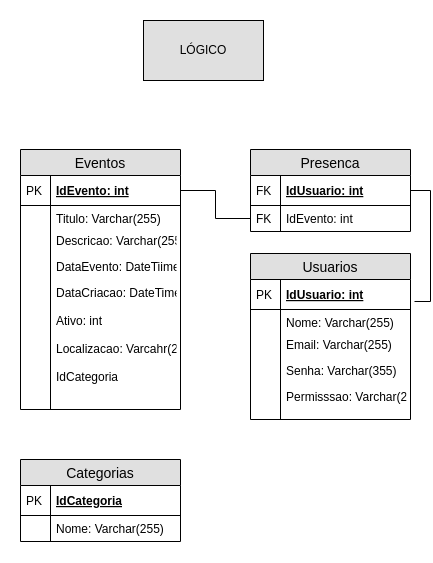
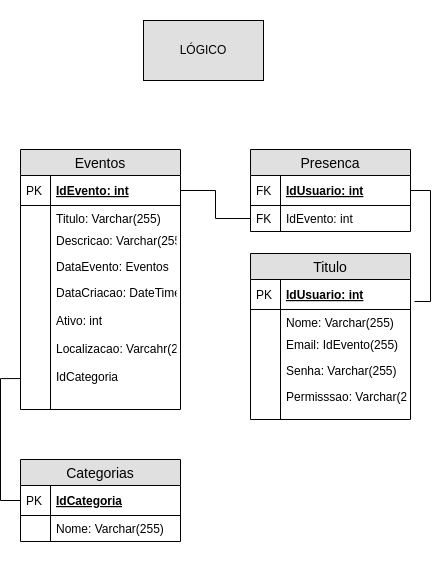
node "DataEvento: DateTiime": label "DataEvento: DateTiime" -> "DataEvento: Eventos"
node "Usuarios": label "Usuarios" -> "Titulo"
node "Email: Varchar(255)": label "Email: Varchar(255)" -> "Email: IdEvento(255)"
node "Senha: Varchar(355)": label "Senha: Varchar(355)" -> "Senha: Varchar(255)"
edge "DataCriacao: DateTime Ativo: int Localizacao: Varcahr(255) IdCategoria" -- "IdCategoria": added
